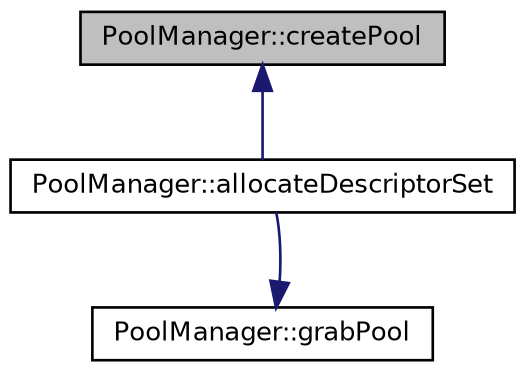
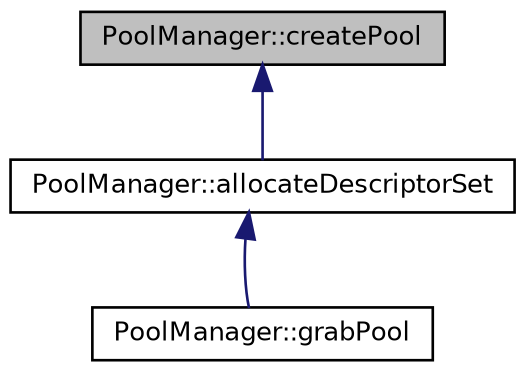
edge "PoolManager::allocateDescriptorSet" -> "PoolManager::grabPool": reversed
